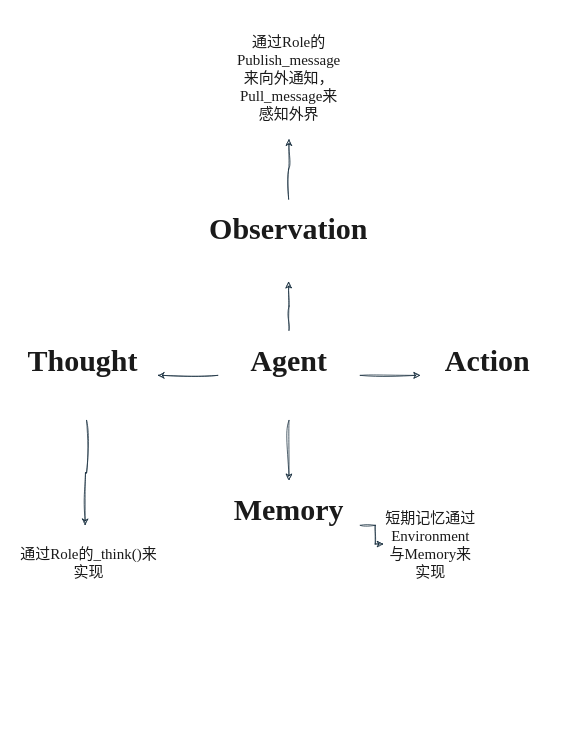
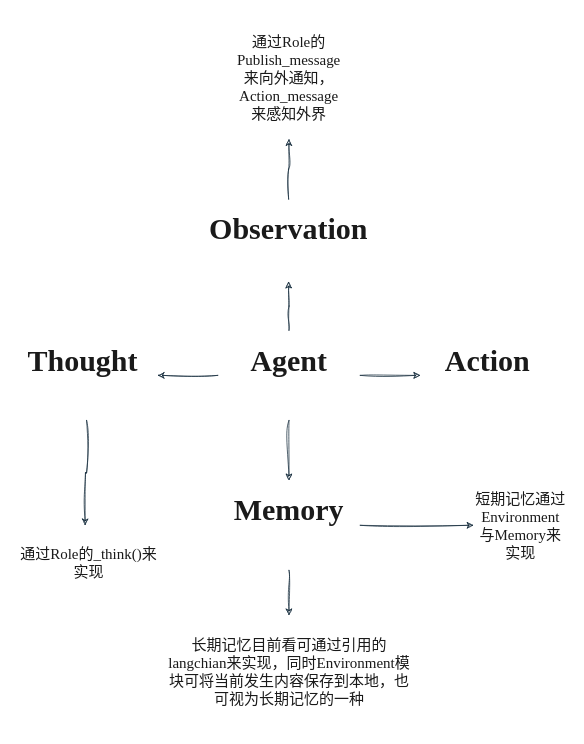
node "通过Role的Publish_message来向外通知，Pull_message来感知外界": label "通过Role的Publish_message来向外通知，Pull_message来感知外界" -> "通过Role的Publish_message来向外通知，Action_message来感知外界"
node "短期记忆通过Environment与Memory来实现": moved (431, 544) -> (521, 525)
edge "Memory" -> "长期记忆目前看可通过引用的langchian来实现，同时Environment模块可将当前发生内容保存到本地，也可视为长期记忆的一种": added
node "长期记忆目前看可通过引用的langchian来实现，同时Environment模块可将当前发生内容保存到本地，也可视为长期记忆的一种": added
